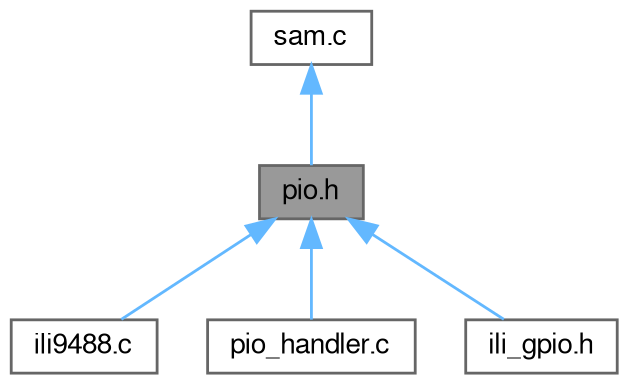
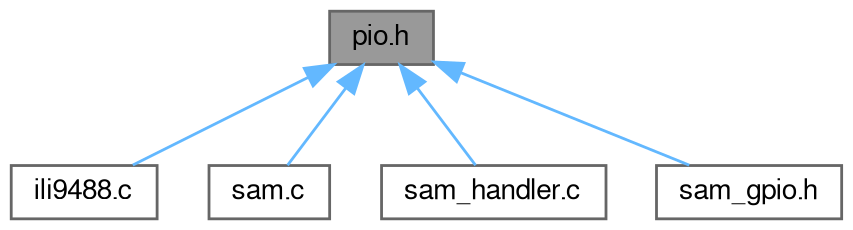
edge "pio.h" -> "sam.c": reversed
node "pio_handler.c": label "pio_handler.c" -> "sam_handler.c"
node "ili_gpio.h": label "ili_gpio.h" -> "sam_gpio.h"
